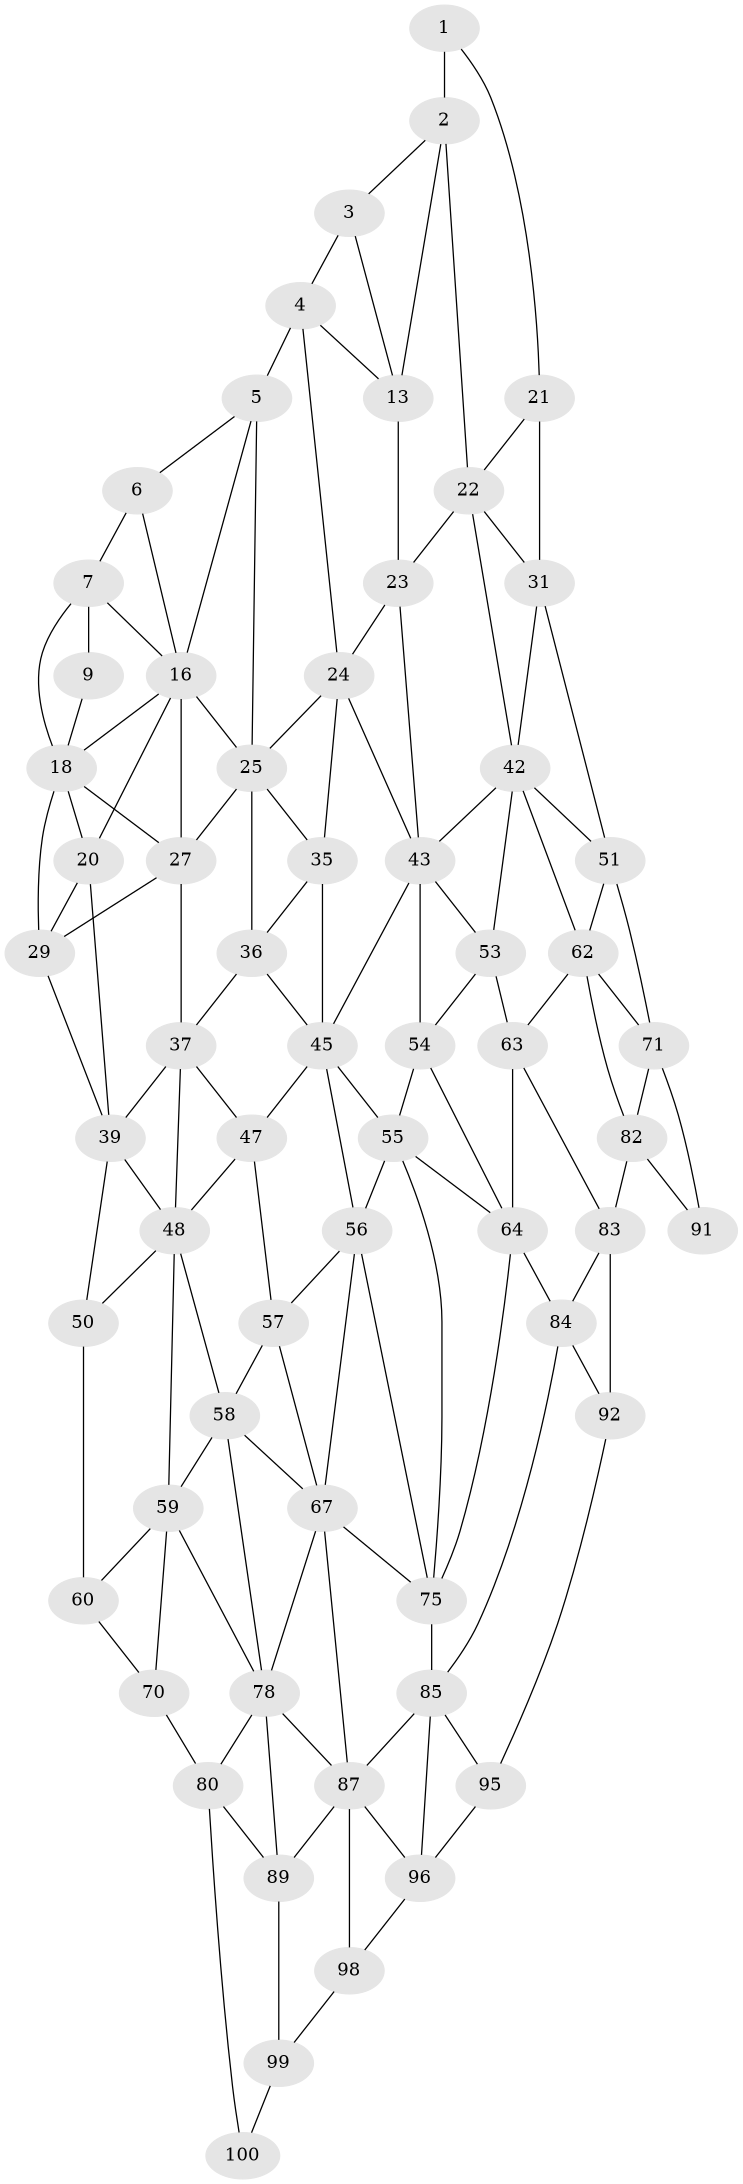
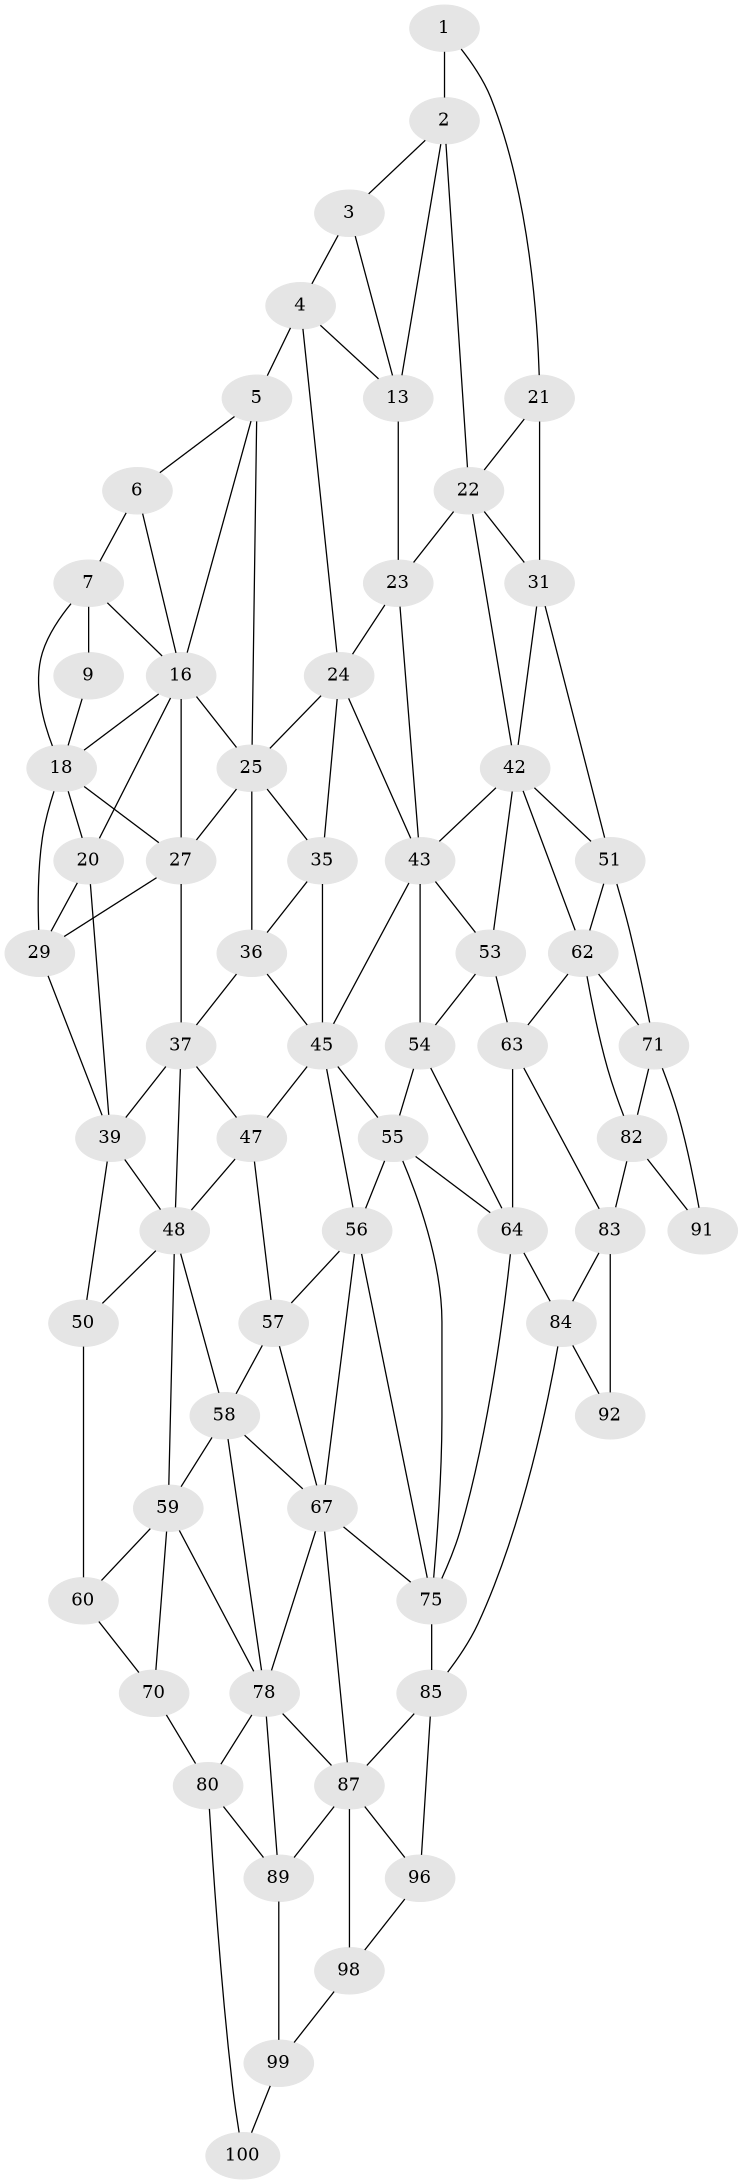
node "95": removed
